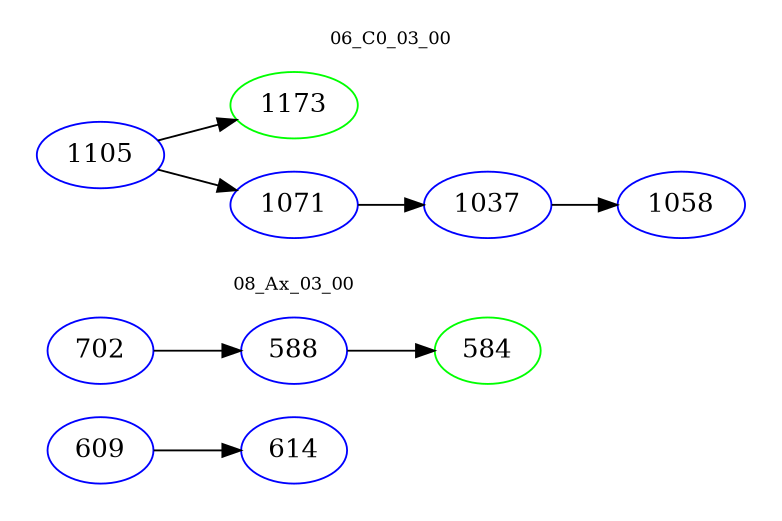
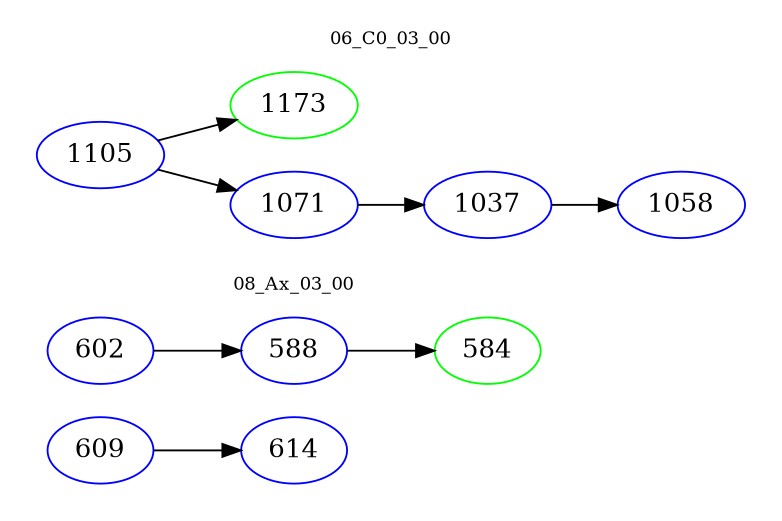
node "702": label "702" -> "602"
